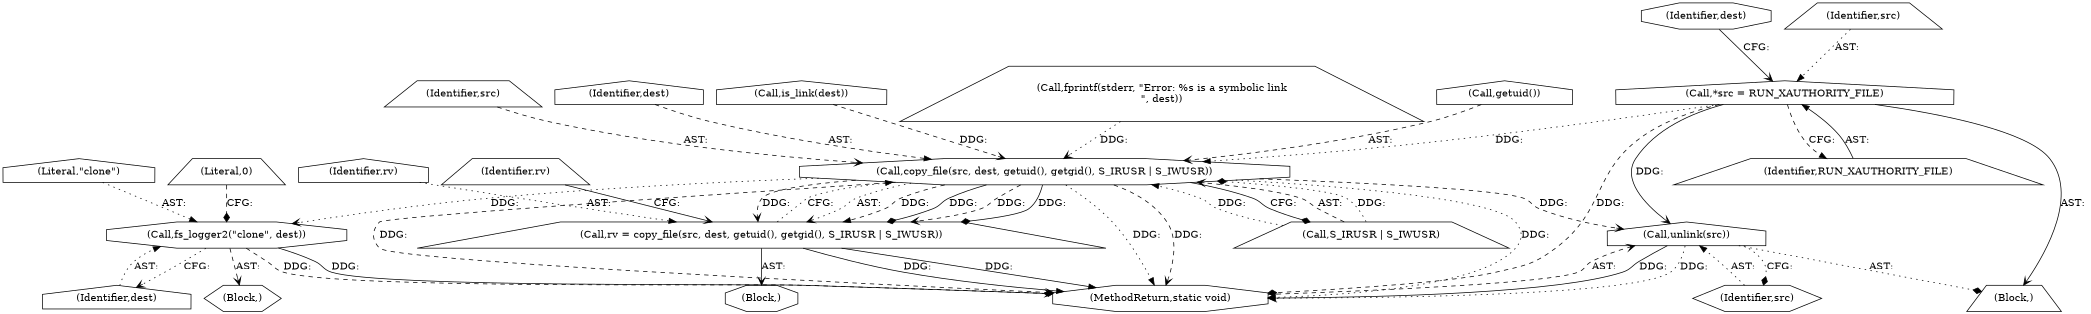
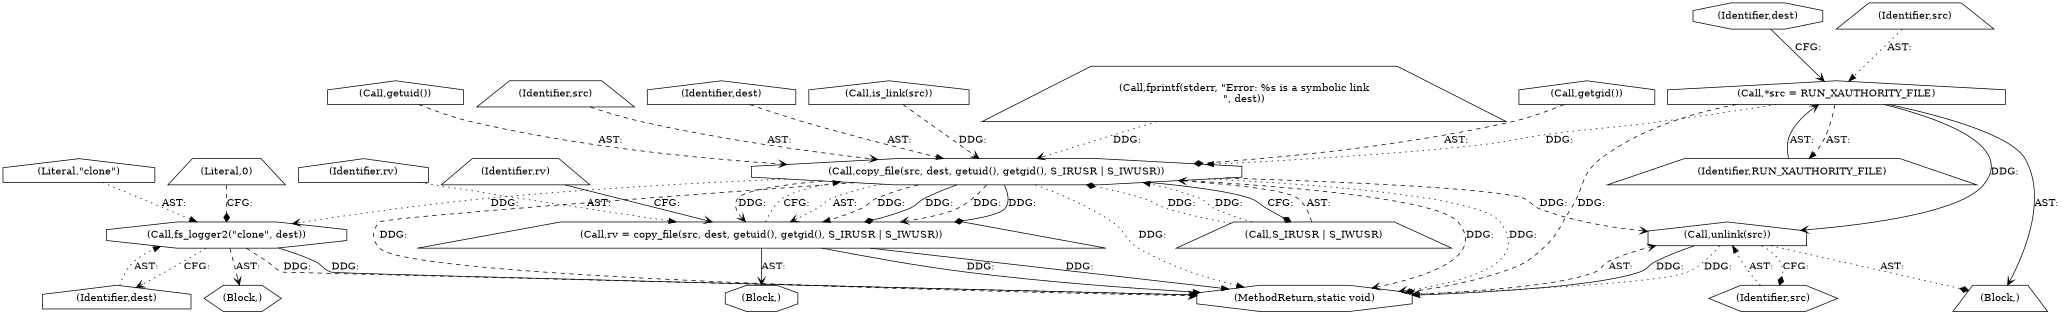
node "(Call,is_link(dest))": label "(Call,is_link(dest))" -> "(Call,is_link(src))"
node "(Call,getgid())": added
edge "(Identifier,RUN_XAUTHORITY_FILE)" -> "(Call,*src = RUN_XAUTHORITY_FILE)": arrowhead normal -> vee
edge "(Call,*src = RUN_XAUTHORITY_FILE)" -> "(Identifier,RUN_XAUTHORITY_FILE)": label "CFG: " -> "AST: "
